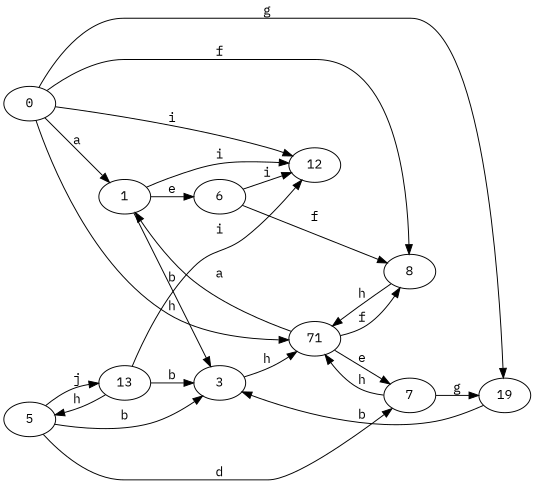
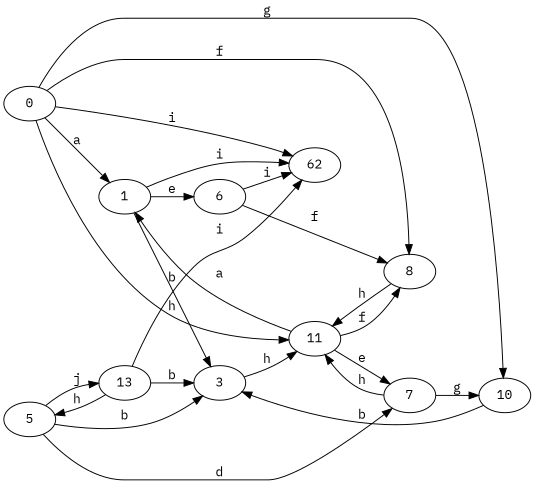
node "12": label "12" -> "62"
node "71": label "71" -> "11"
node "19": label "19" -> "10"
